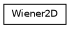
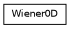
node "Wiener2D": label "Wiener2D" -> "Wiener0D"
